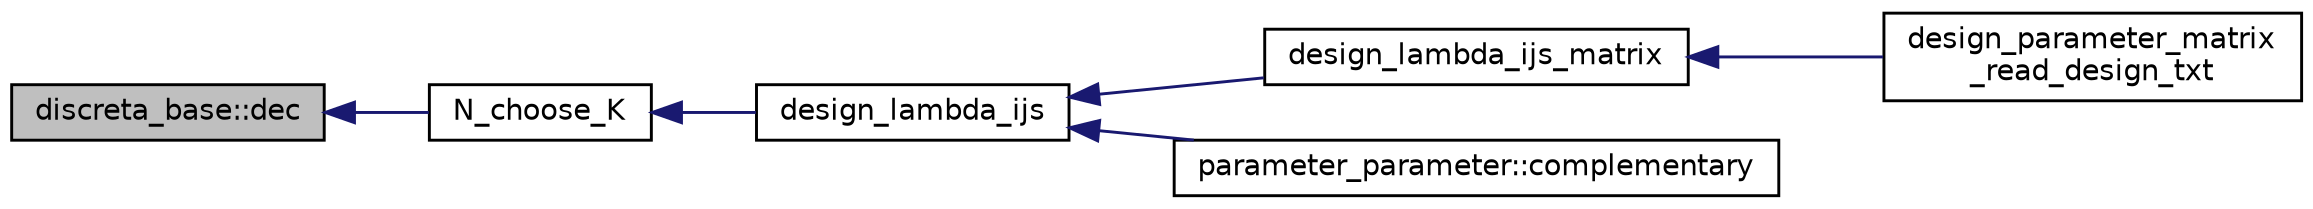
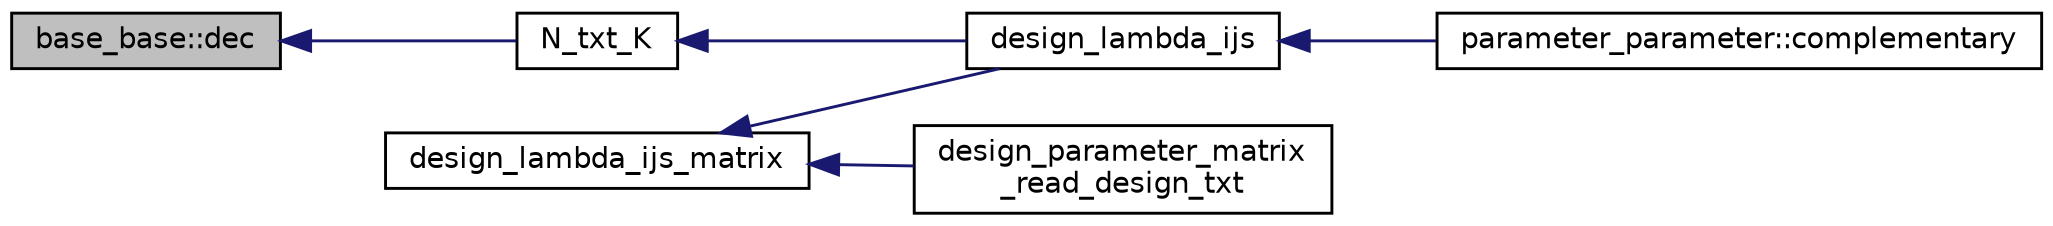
edge "design_lambda_ijs_matrix" -> "design_lambda_ijs": reversed
node "discreta_base::dec": label "discreta_base::dec" -> "base_base::dec"
node "N_choose_K": label "N_choose_K" -> "N_txt_K"
